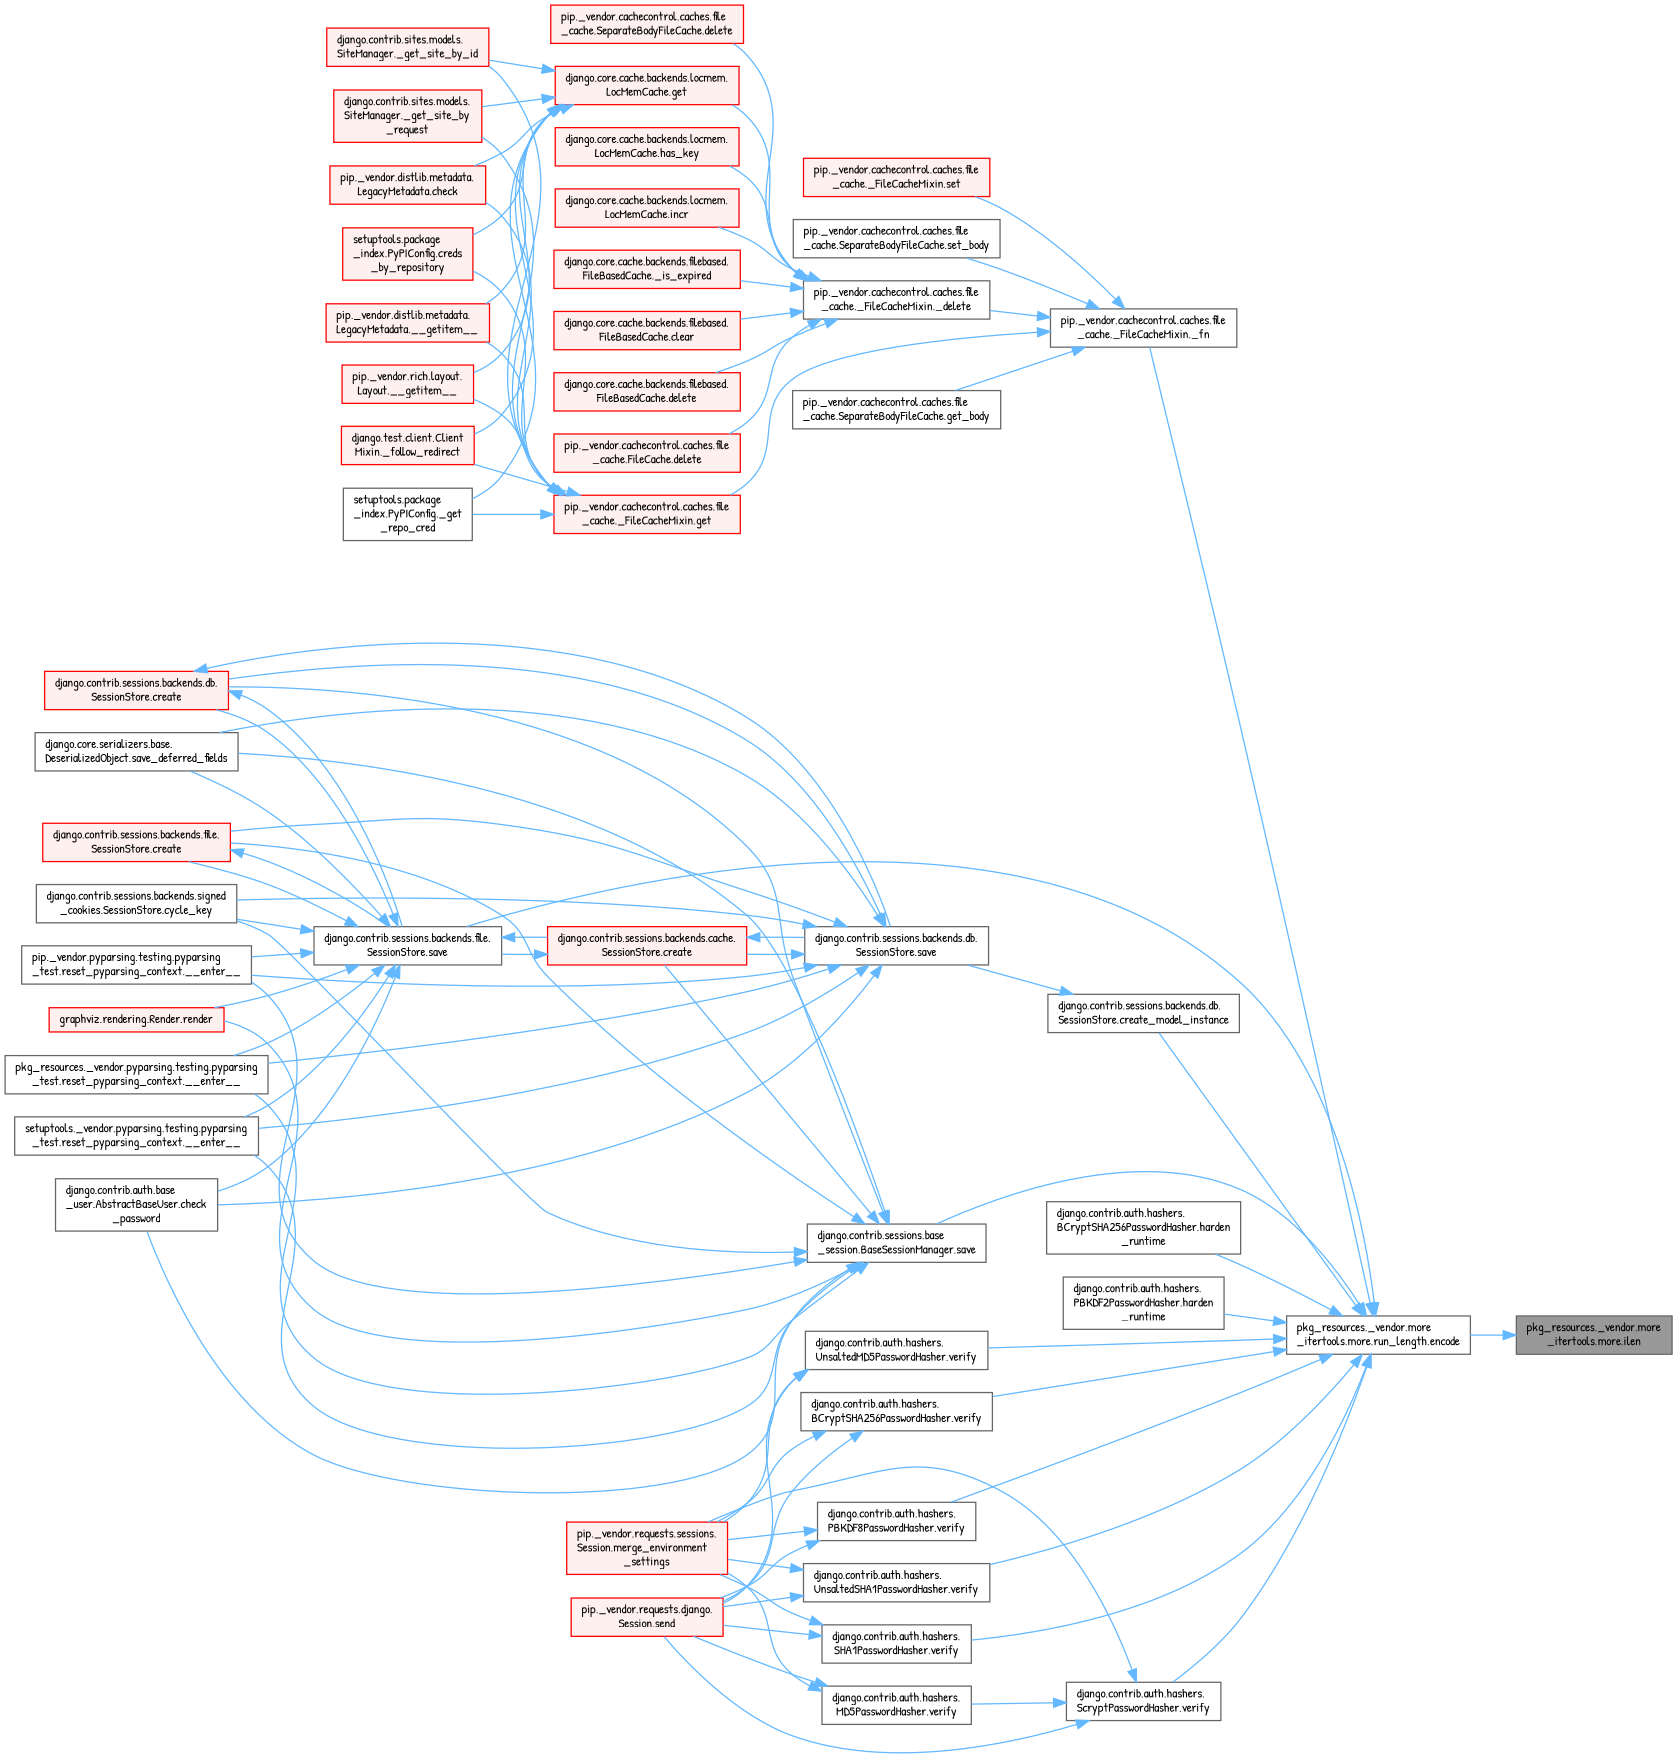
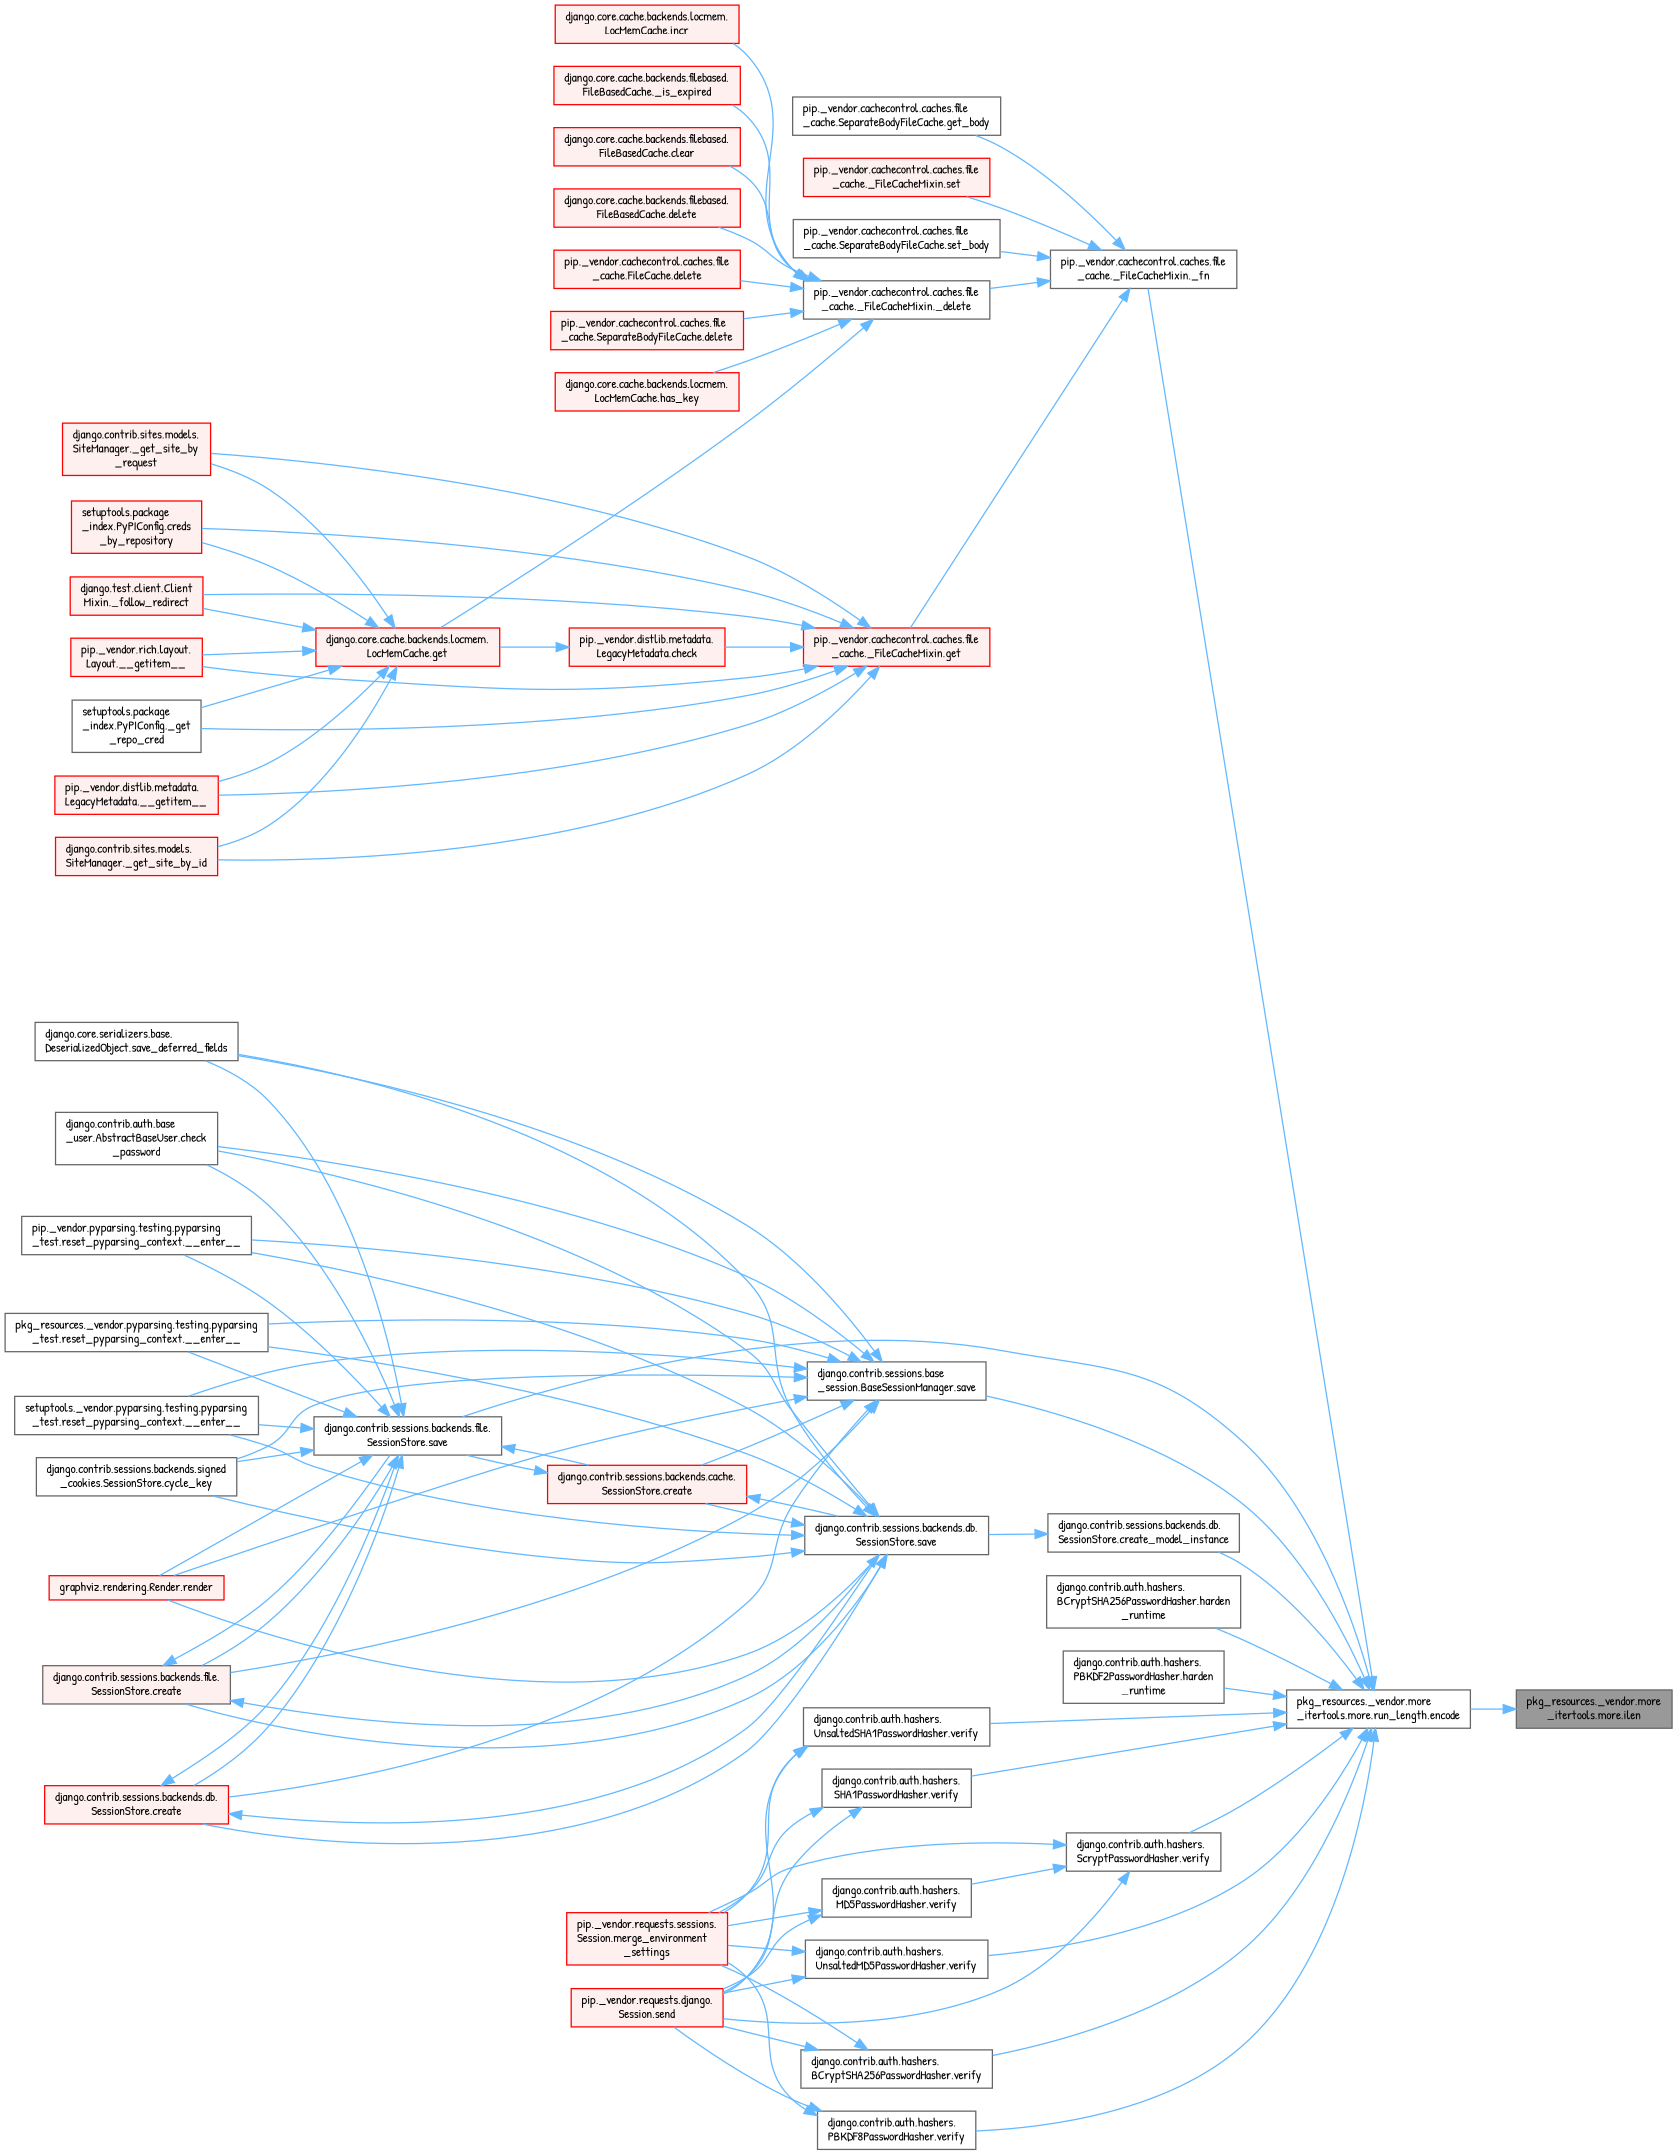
edge "pip._vendor.distlib.metadata. LegacyMetadata.check" -> "django.core.cache.backends.locmem. LocMemCache.get": reversed
node "django.contrib.sessions.backends.file. SessionStore.create": color red -> grey40
edge "graphviz.rendering.Render.render" -> "django.contrib.sessions.backends.db. SessionStore.save": added
edge "django.contrib.sessions.backends.db. SessionStore.save" -> "django.contrib.sessions.backends.file. SessionStore.create": added
